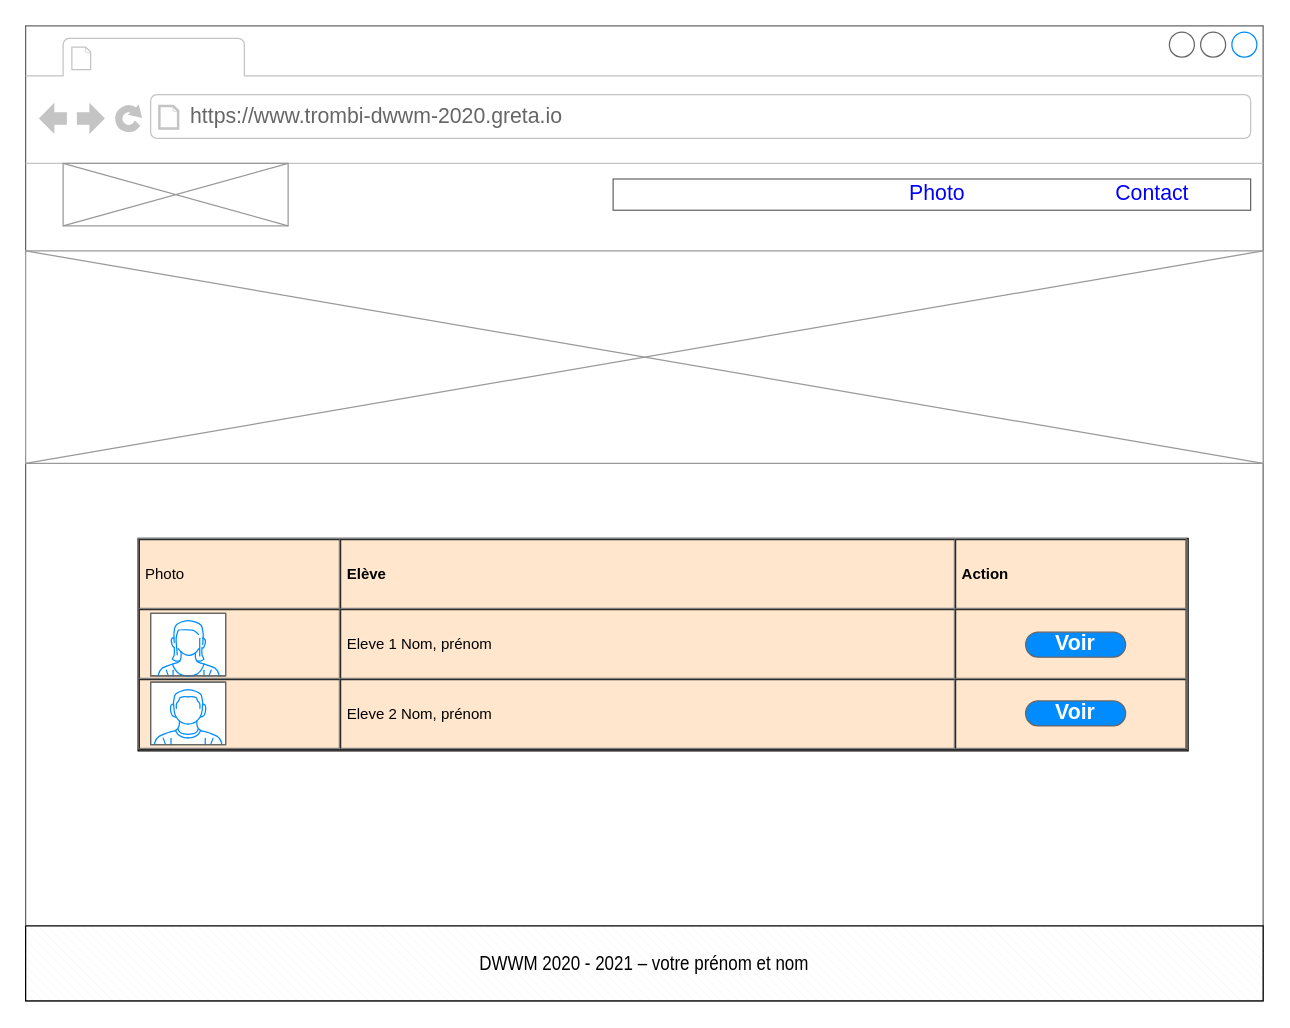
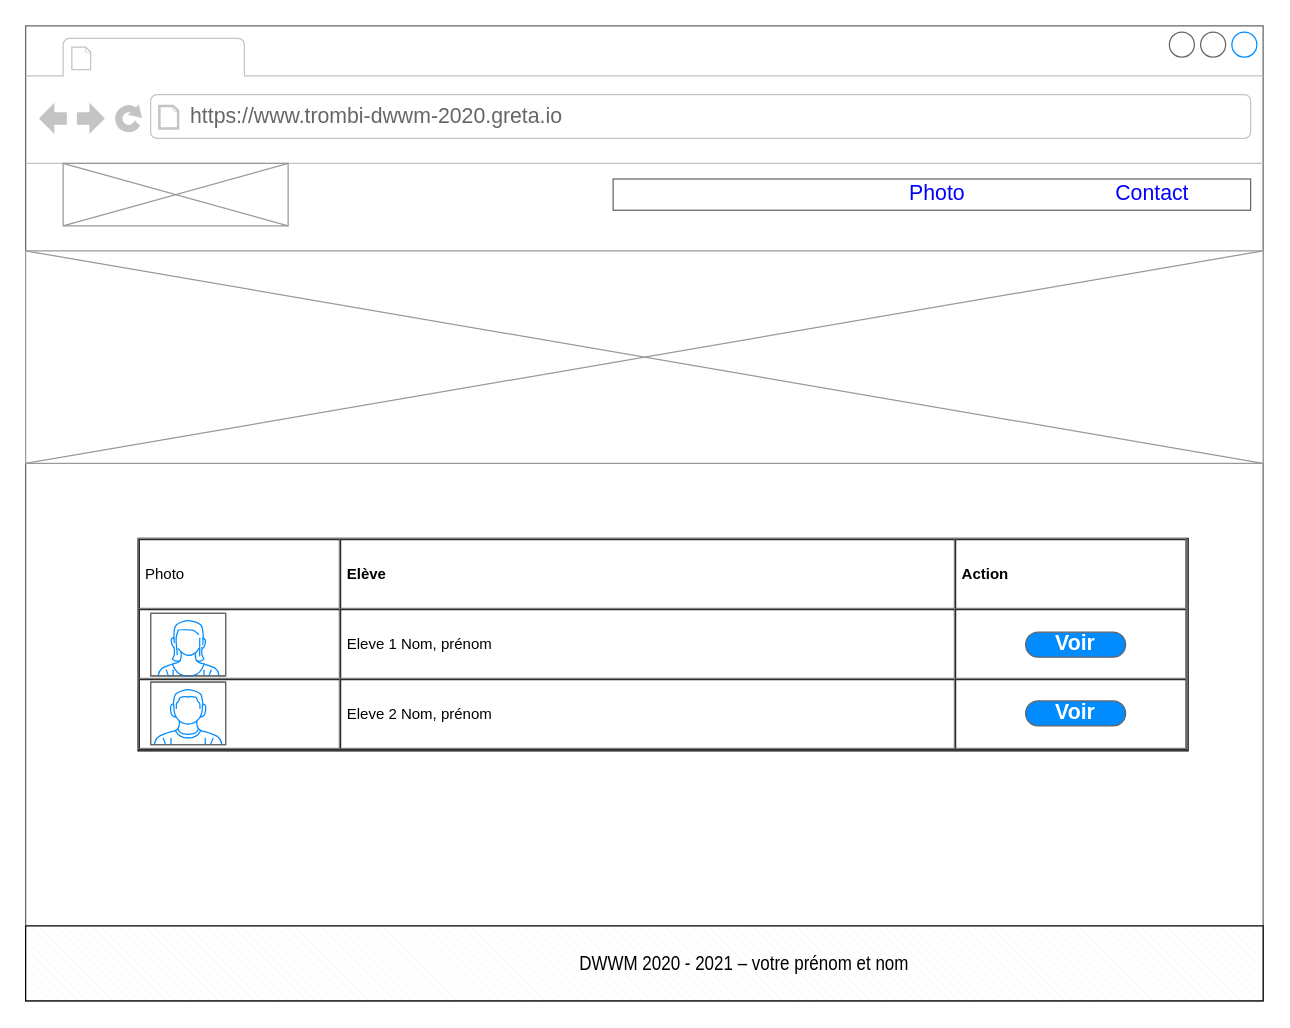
node "Photo ElèveAction Eleve 1 Nom, prénom Eleve 2 Nom, prénom": fillcolor #ffe6cc -> #ffffff
node "DWWM 2020 - 2021 – votre prénom et nom": moved (644, 963) -> (744, 963)
